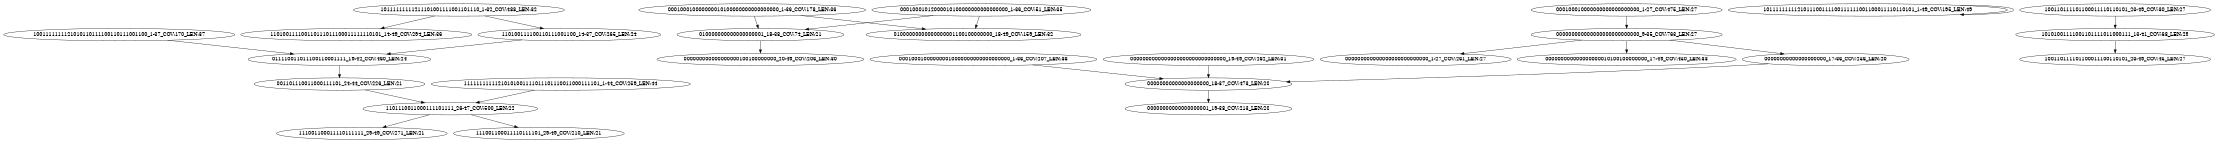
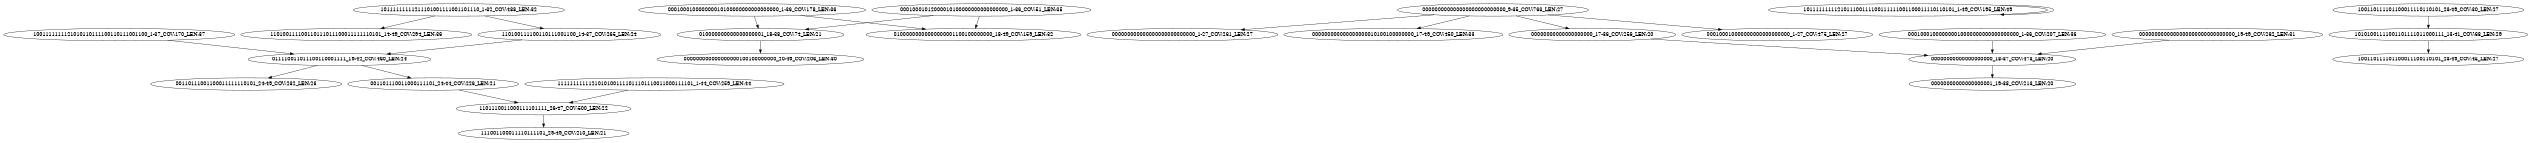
edge "000100010000000000000000000_1-27_COV:475_LEN:27" -> "000000000000000000000000000_9-35_COV:763_LEN:27": reversed
node "00110111001100011111110101_24-49_COV:232_LEN:26": added
node "111001100011110111111_29-49_COV:271_LEN:21": removed
